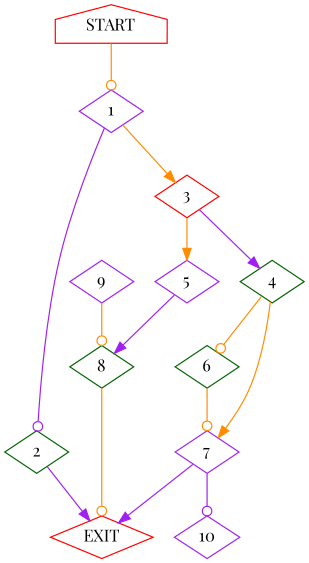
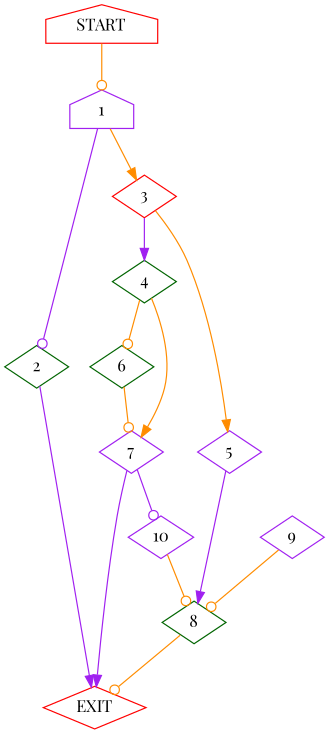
node "1": shape diamond -> house
edge "10" -> "8": added
